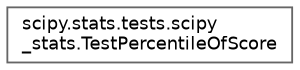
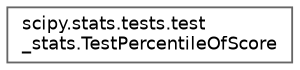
node "scipy.stats.tests.scipy _stats.TestPercentileOfScore": label "scipy.stats.tests.scipy _stats.TestPercentileOfScore" -> "scipy.stats.tests.test _stats.TestPercentileOfScore"
